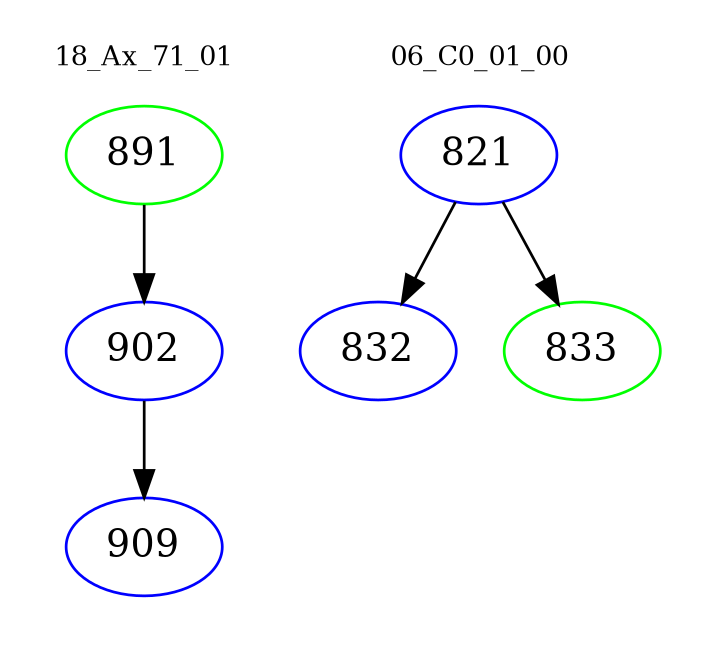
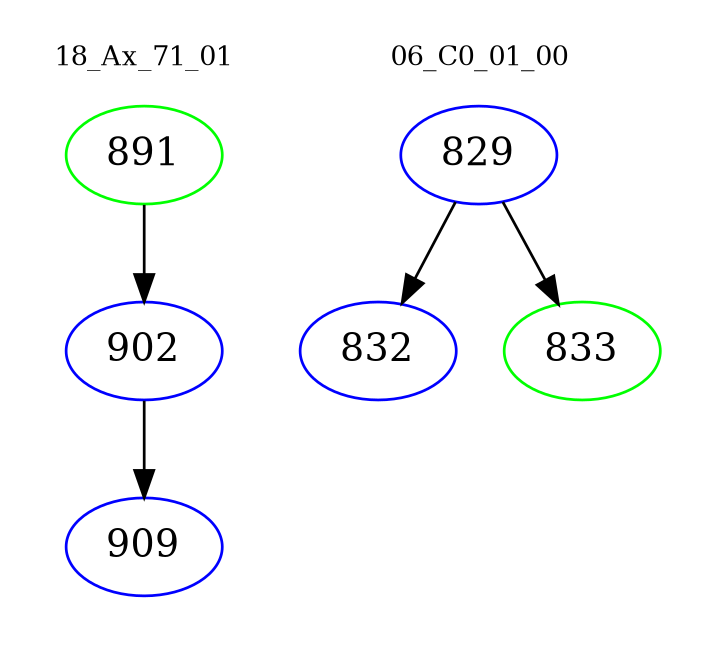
node "821": label "821" -> "829"
